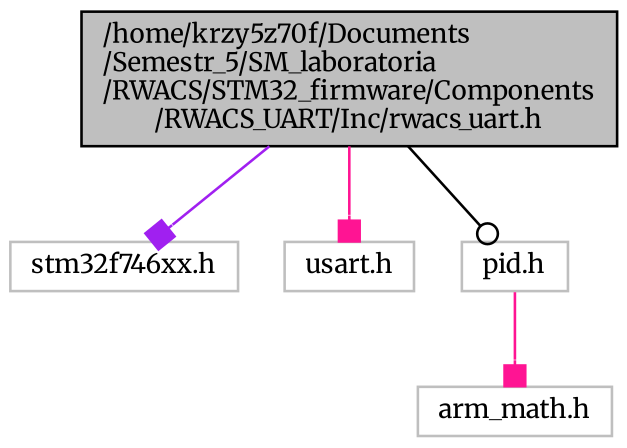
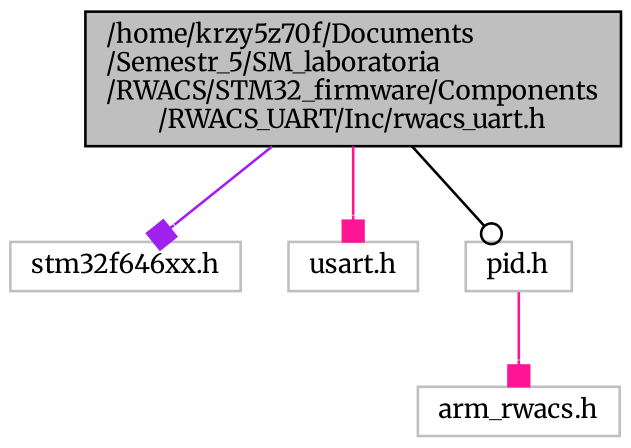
node "stm32f746xx.h": label "stm32f746xx.h" -> "stm32f646xx.h"
node "arm_math.h": label "arm_math.h" -> "arm_rwacs.h"
